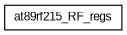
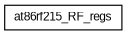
node "at89rf215_RF_regs": label "at89rf215_RF_regs" -> "at86rf215_RF_regs"
